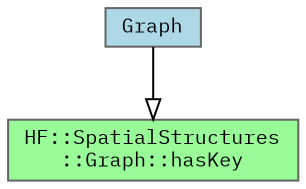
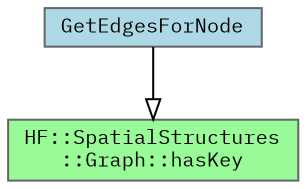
node "Graph": label "Graph" -> "GetEdgesForNode"
